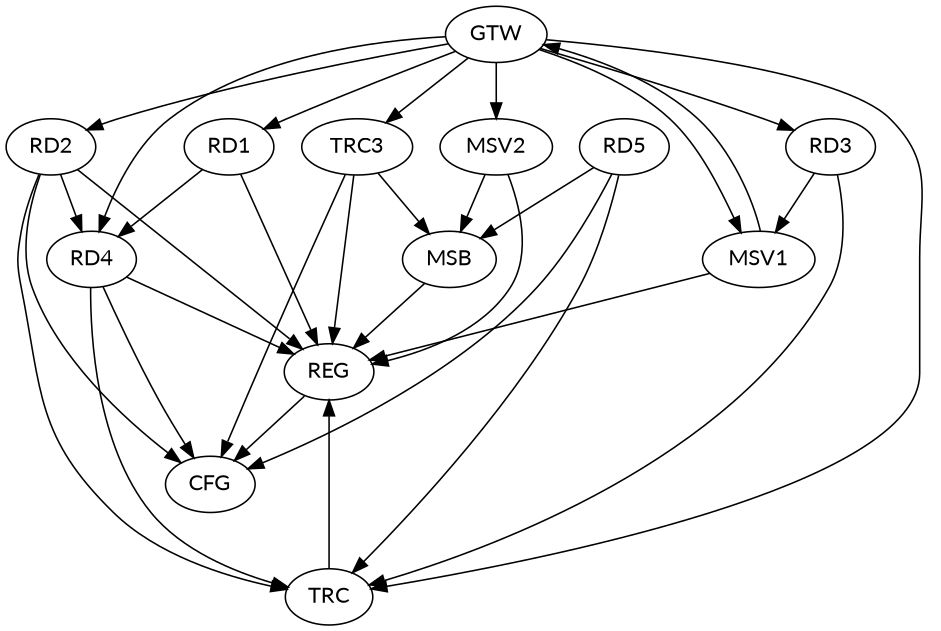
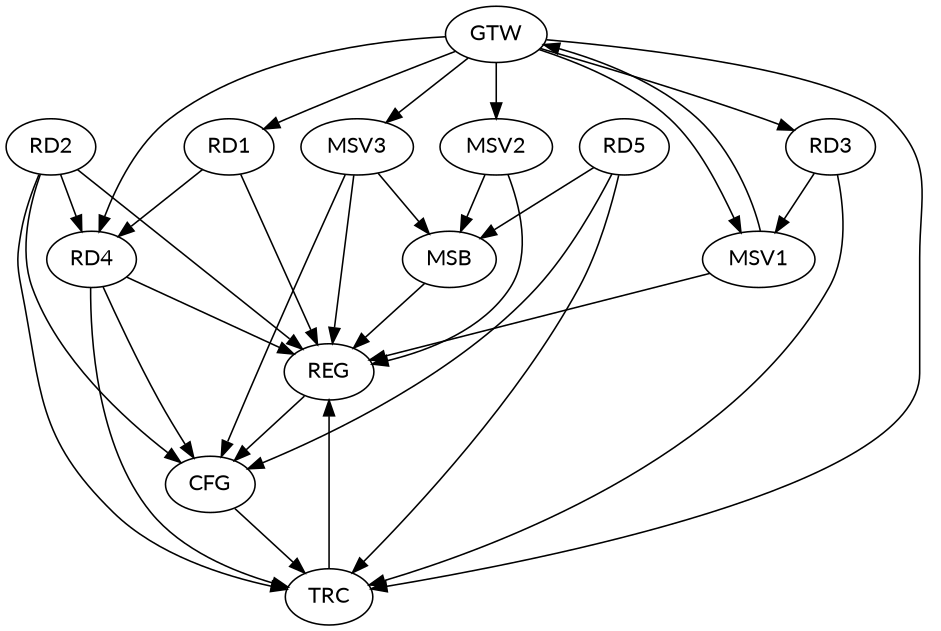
edge "GTW" -> "RD2": removed
node "TRC3": label "TRC3" -> "MSV3"
edge "CFG" -> "TRC": added
